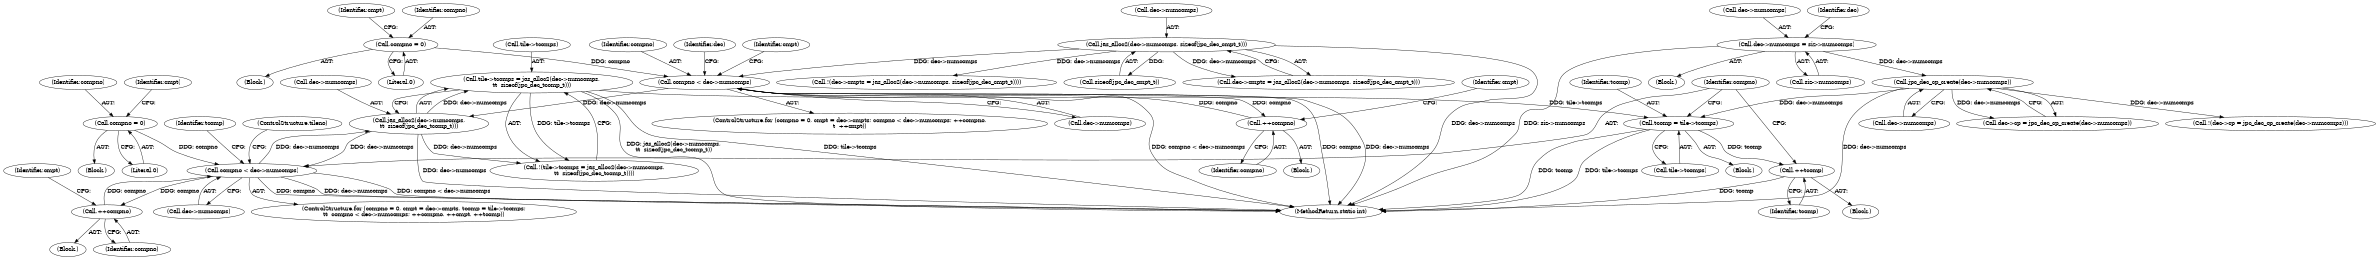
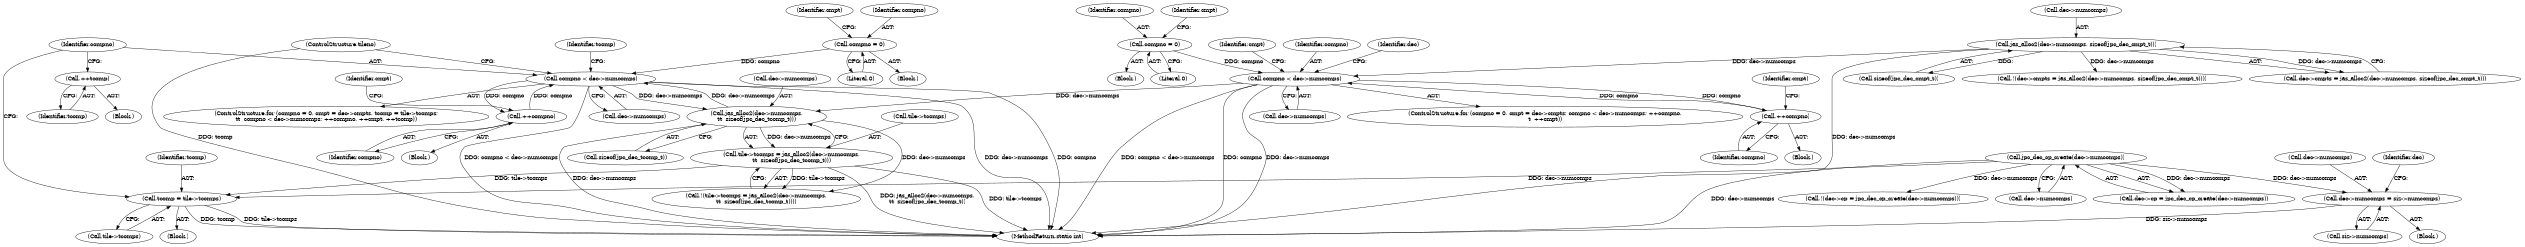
edge "(Call,dec->numcomps = siz->numcomps)" -> "(Call,jpc_dec_cp_create(dec->numcomps))": reversed
edge "(Call,dec->cp = jpc_dec_cp_create(dec->numcomps))" -> "(Call,jpc_dec_cp_create(dec->numcomps))": label "CFG: " -> "AST: "
edge "(Call,tcomp = tile->tcomps)" -> "(Call,++tcomp)": removed, label "DDG: tcomp"
node "(Call,sizeof(jpc_dec_tcomp_t))": added
edge "(Call,++tcomp)" -> "(MethodReturn,static int)": now "(ControlStructure,tileno)" -> "(MethodReturn,static int)"
